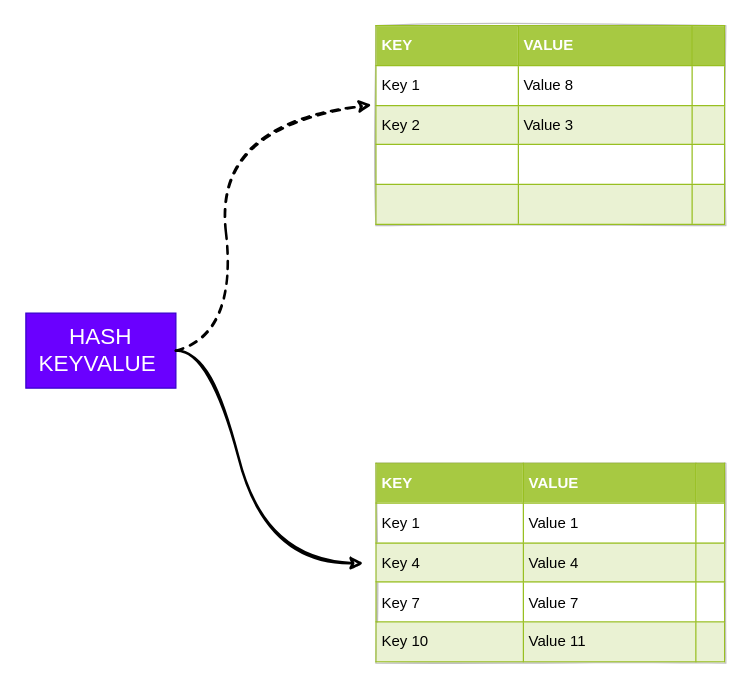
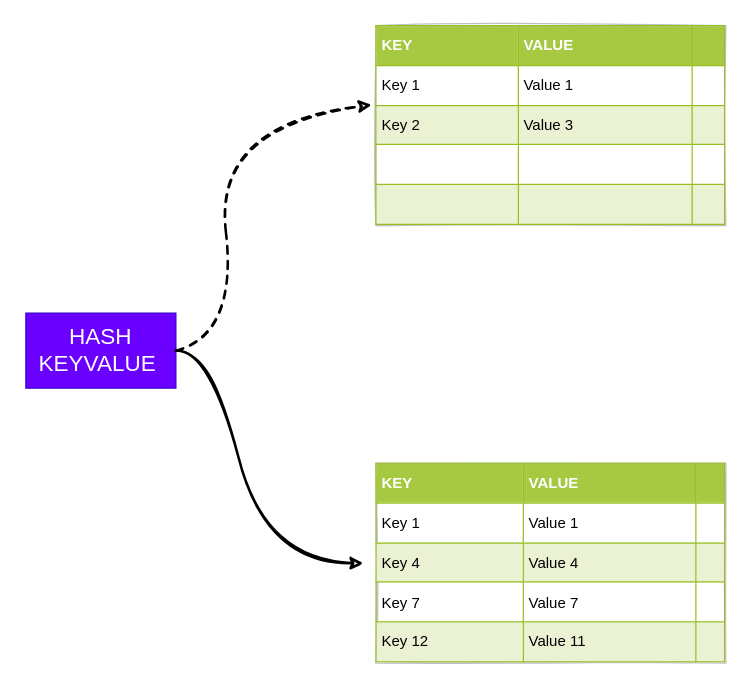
node "KEYVALUE Key 1 Value 8 Key 2 Value 3": label "KEYVALUE Key 1 Value 8 Key 2 Value 3" -> "KEYVALUE Key 1 Value 1 Key 2 Value 3"
node "KEYVALUE Key 1 Value 1 Key 4 Value 4 Key 7 Value 7 Key 10 Value 11": label "KEYVALUE Key 1 Value 1 Key 4 Value 4 Key 7 Value 7 Key 10 Value 11" -> "KEYVALUE Key 1 Value 1 Key 4 Value 4 Key 7 Value 7 Key 12 Value 11"
